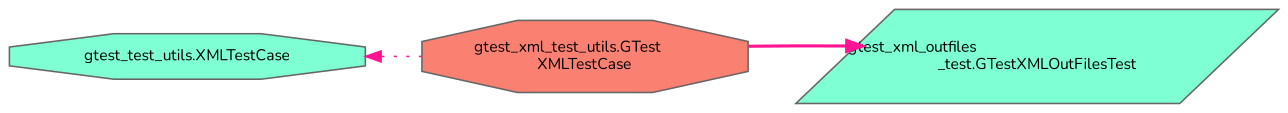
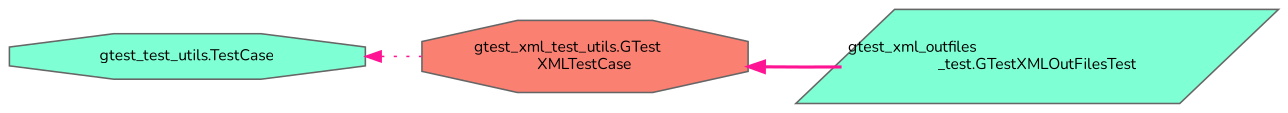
edge "gtest_xml_test_utils.GTest XMLTestCase" -> "gtest_xml_outfiles _test.GTestXMLOutFilesTest": reversed
node "gtest_test_utils.XMLTestCase": label "gtest_test_utils.XMLTestCase" -> "gtest_test_utils.TestCase"
